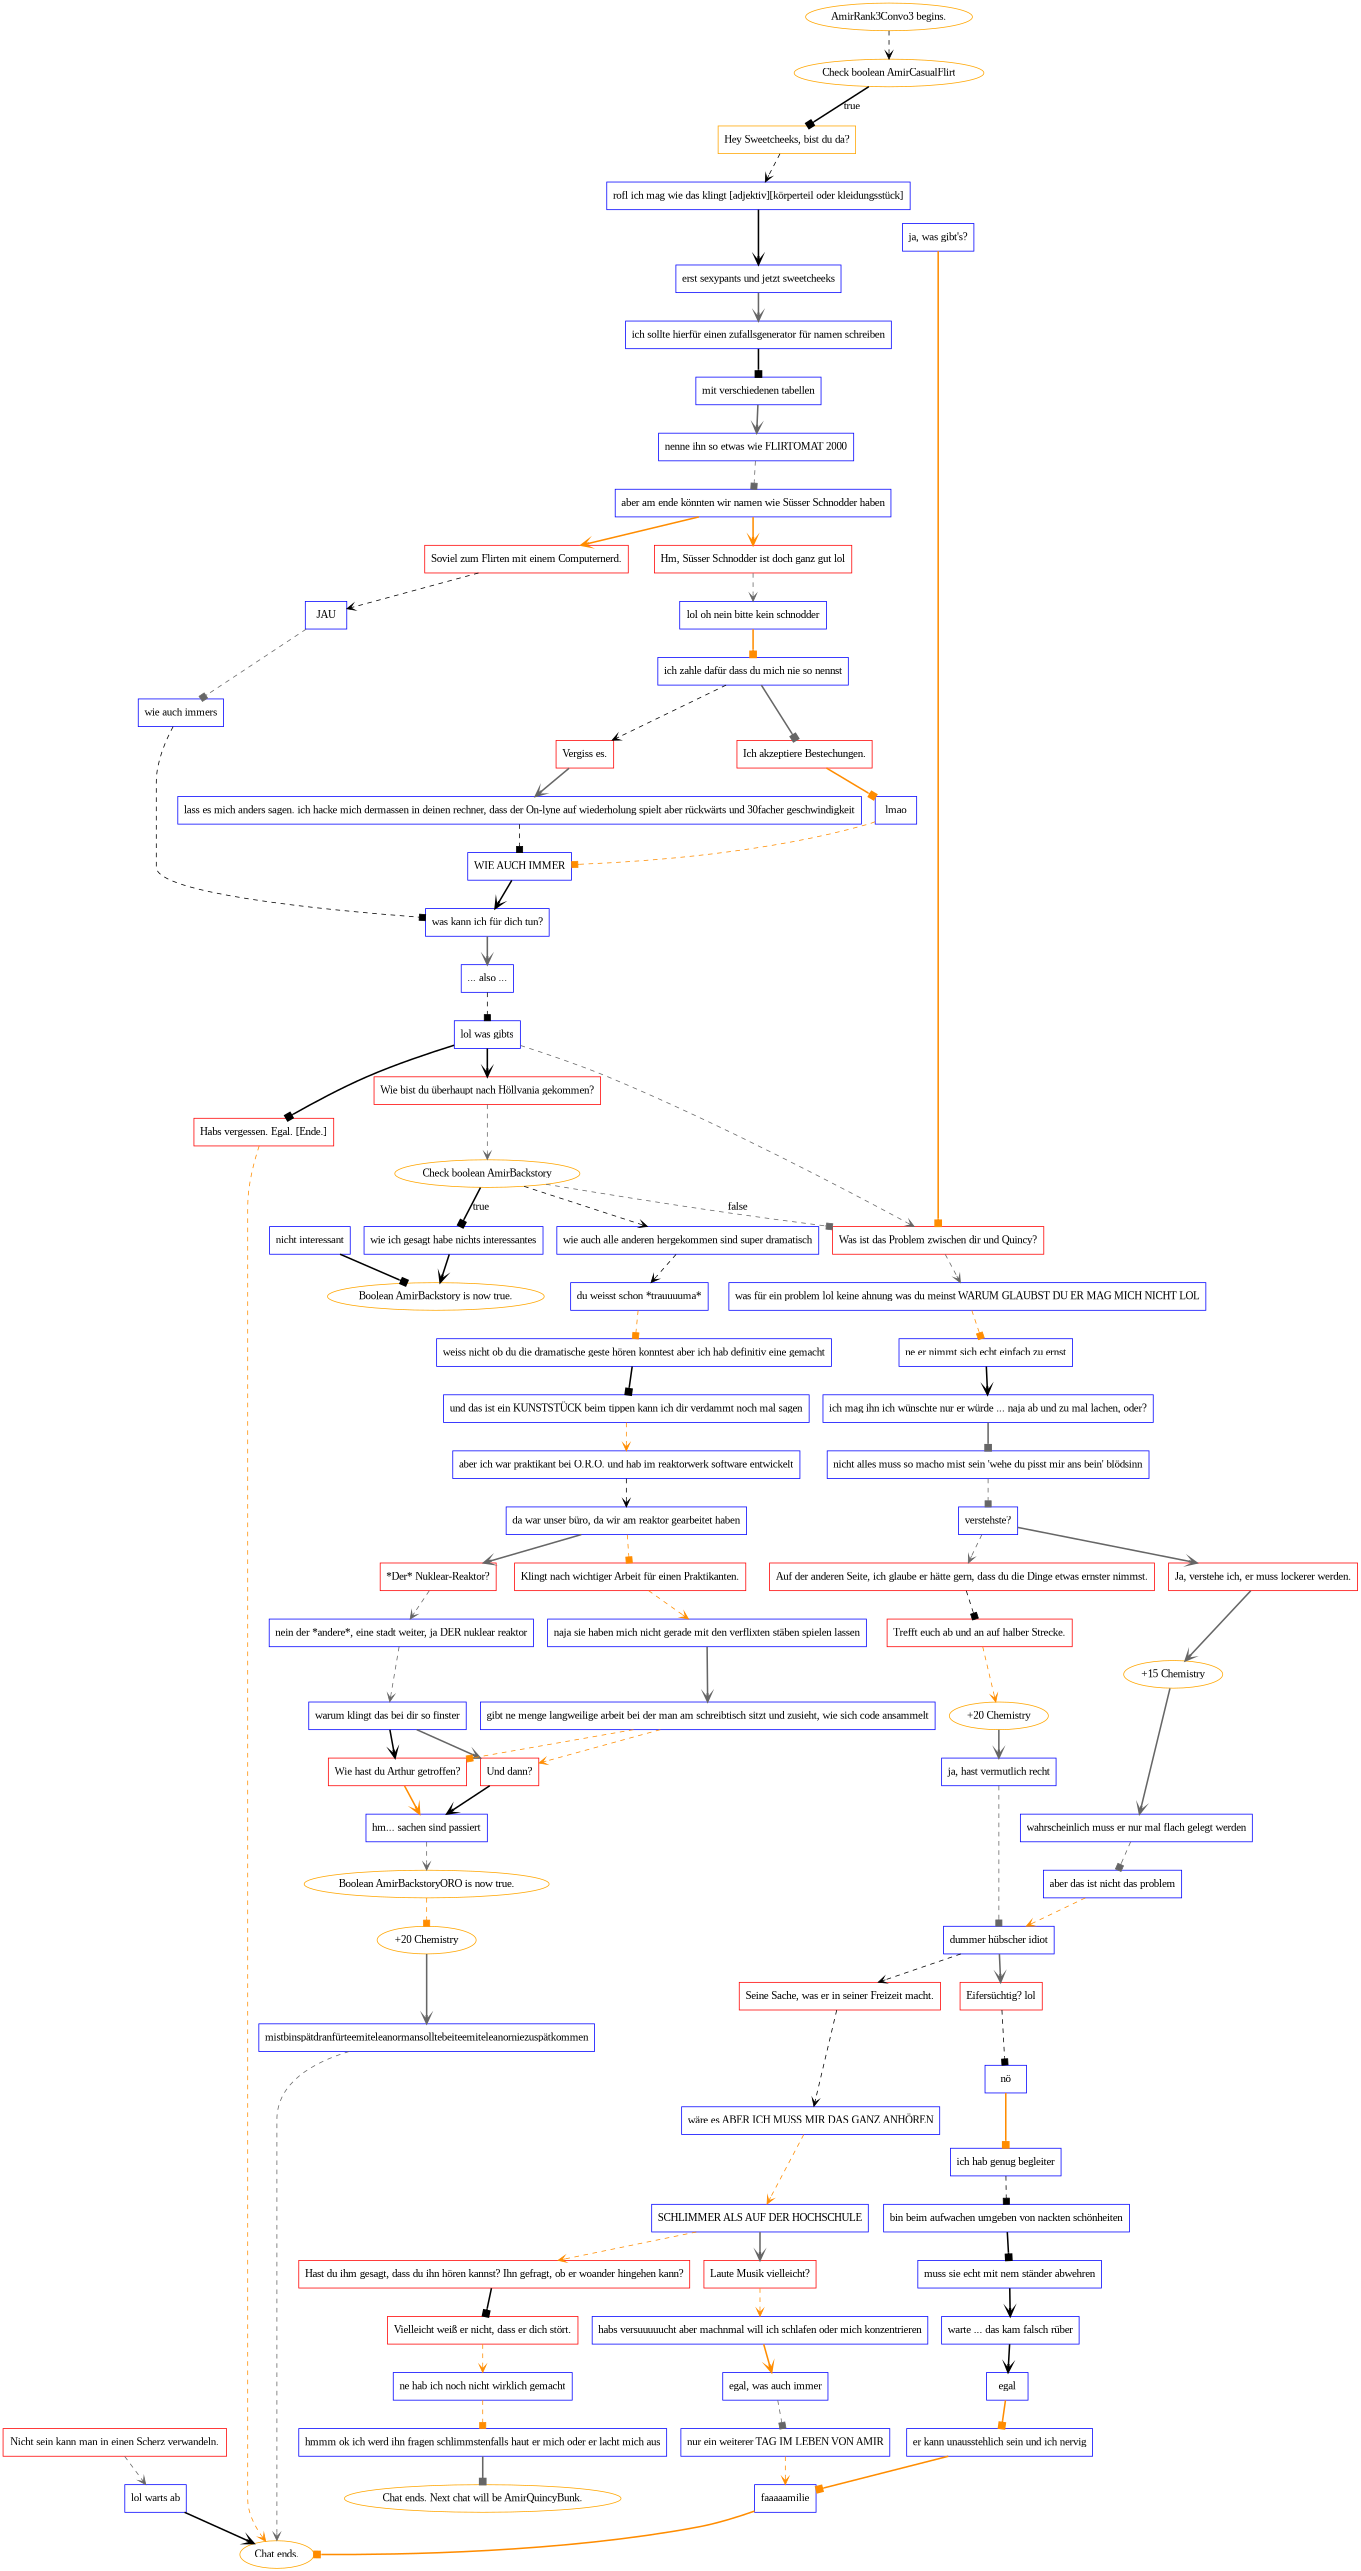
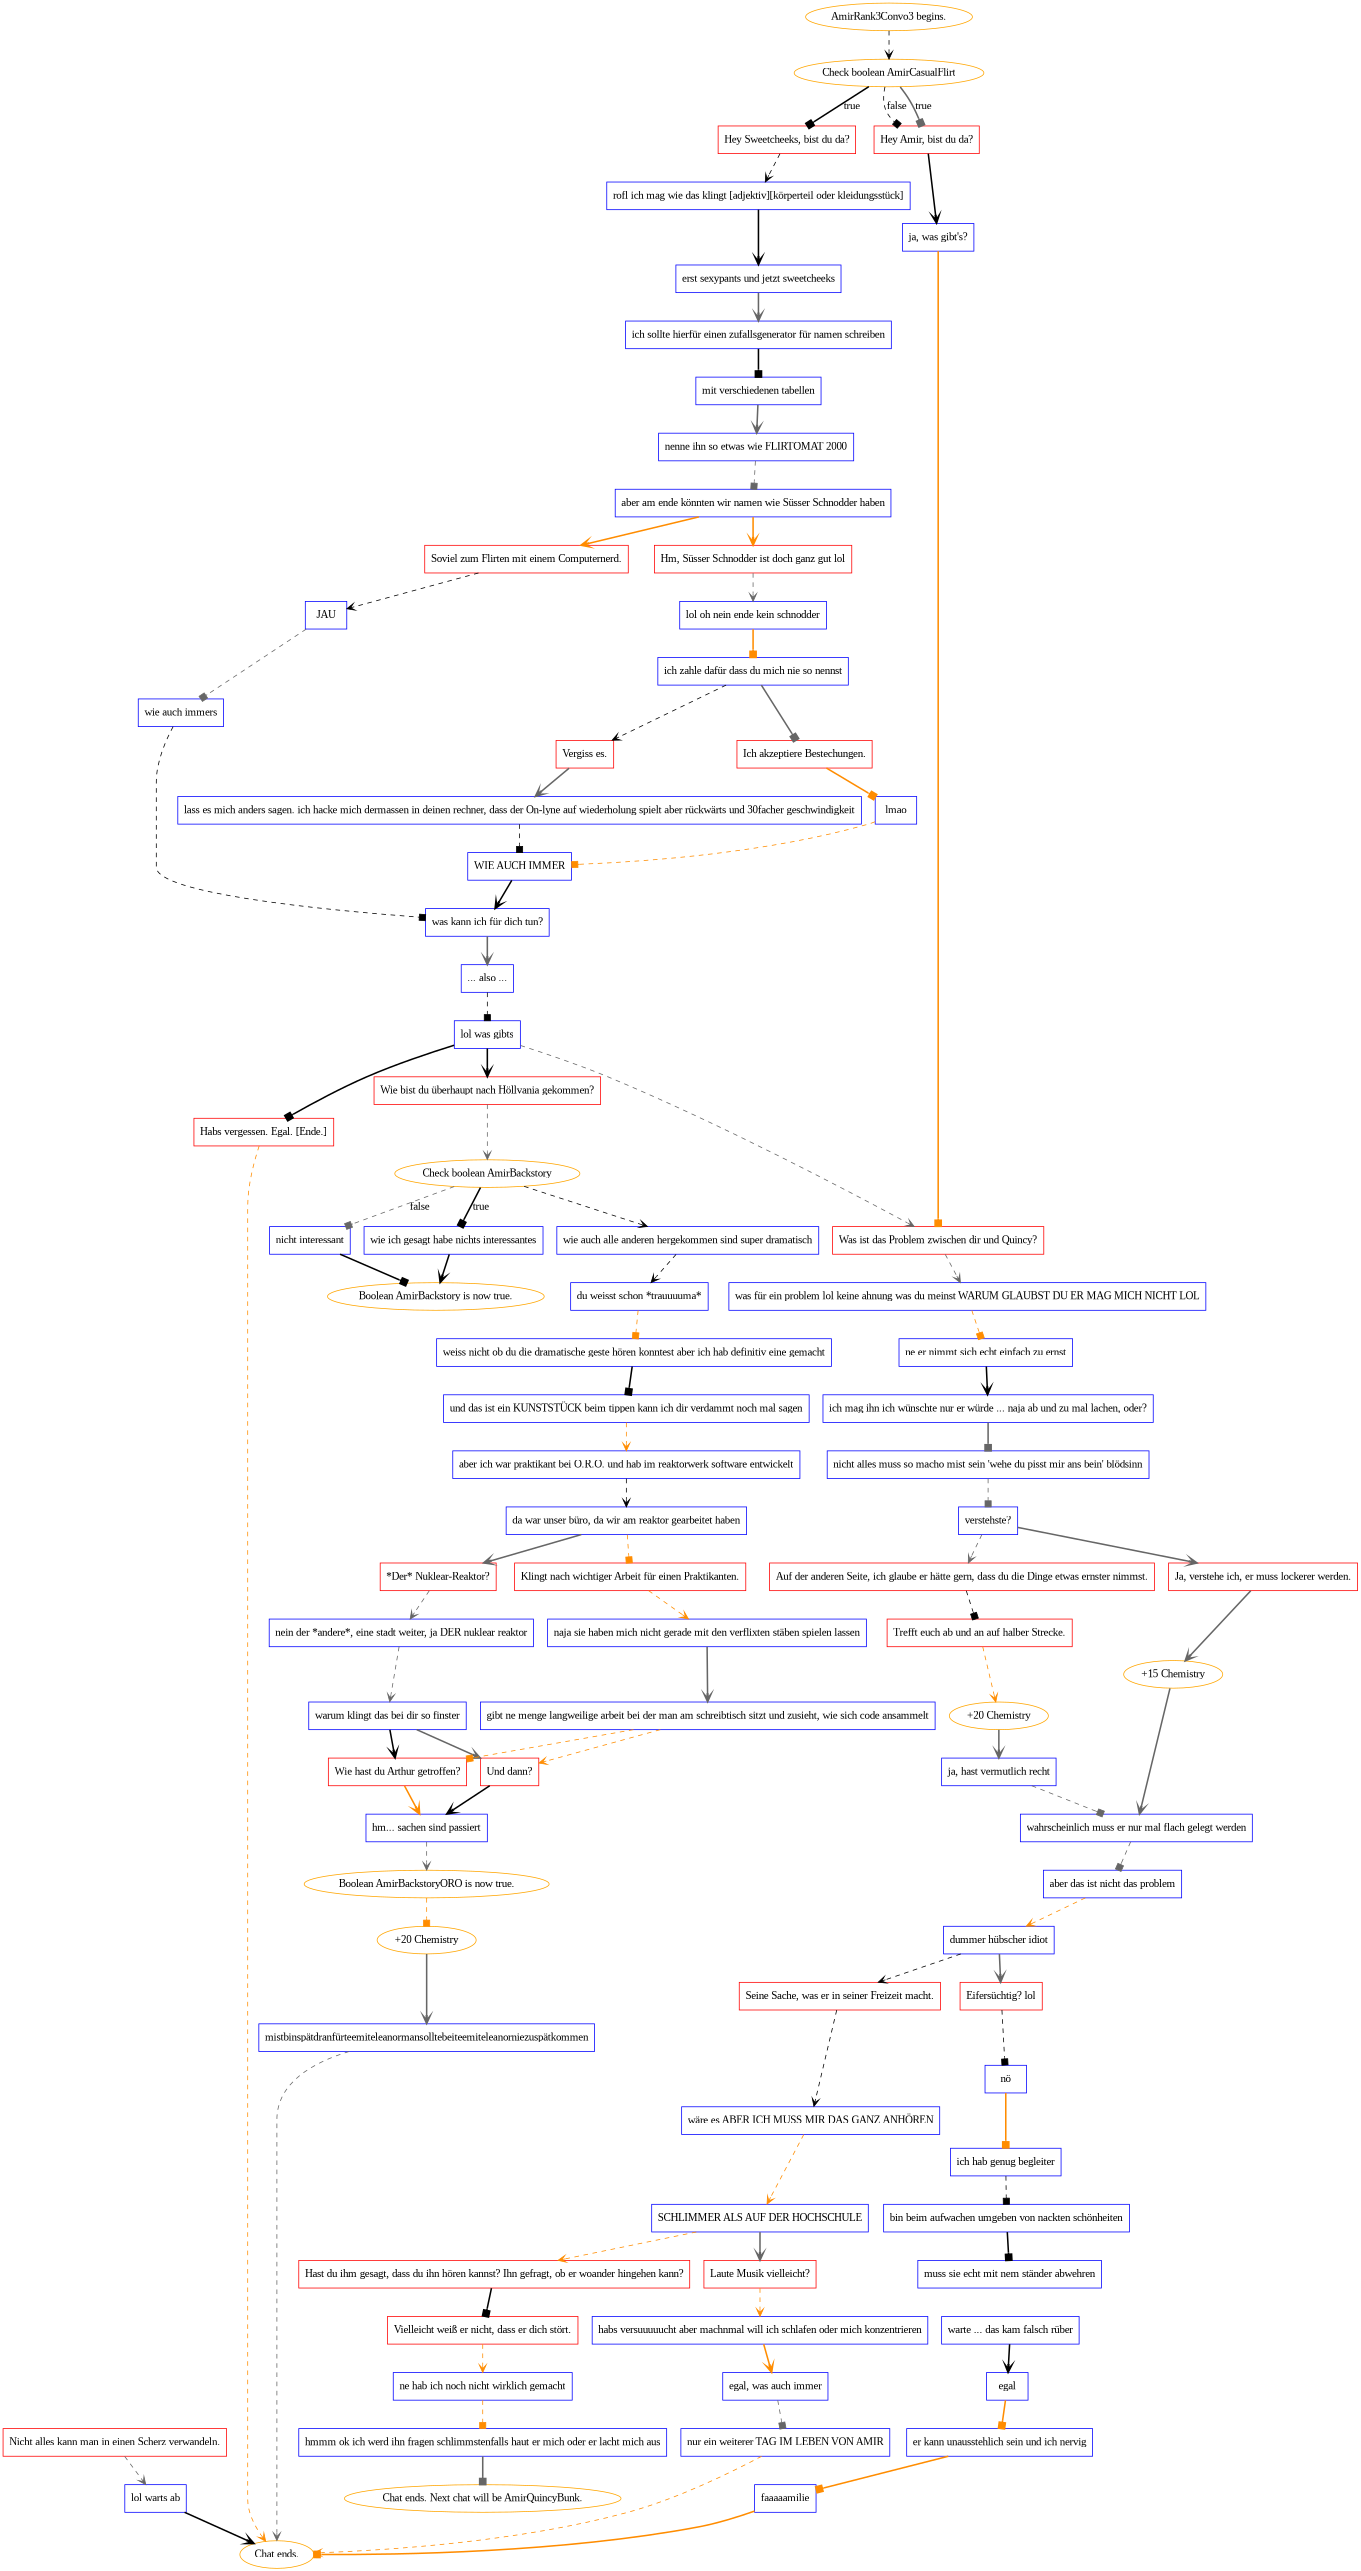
node "Hey Sweetcheeks, bist du da?": color orange -> red
node "Hey Amir, bist du da?": added
node "lol oh nein bitte kein schnodder": label "lol oh nein bitte kein schnodder" -> "lol oh nein ende kein schnodder"
edge "Check boolean AmirBackstory" -> "Was ist das Problem zwischen dir und Quincy?": now "Check boolean AmirBackstory" -> "nicht interessant"
edge "ja, hast vermutlich recht" -> "dummer hübscher idiot": now "ja, hast vermutlich recht" -> "wahrscheinlich muss er nur mal flach gelegt werden"
edge "muss sie echt mit nem ständer abwehren" -> "warte ... das kam falsch rüber": removed
node "Nicht sein kann man in einen Scherz verwandeln.": label "Nicht sein kann man in einen Scherz verwandeln." -> "Nicht alles kann man in einen Scherz verwandeln."
edge "nur ein weiterer TAG IM LEBEN VON AMIR" -> "faaaaamilie": now "nur ein weiterer TAG IM LEBEN VON AMIR" -> "Chat ends."
